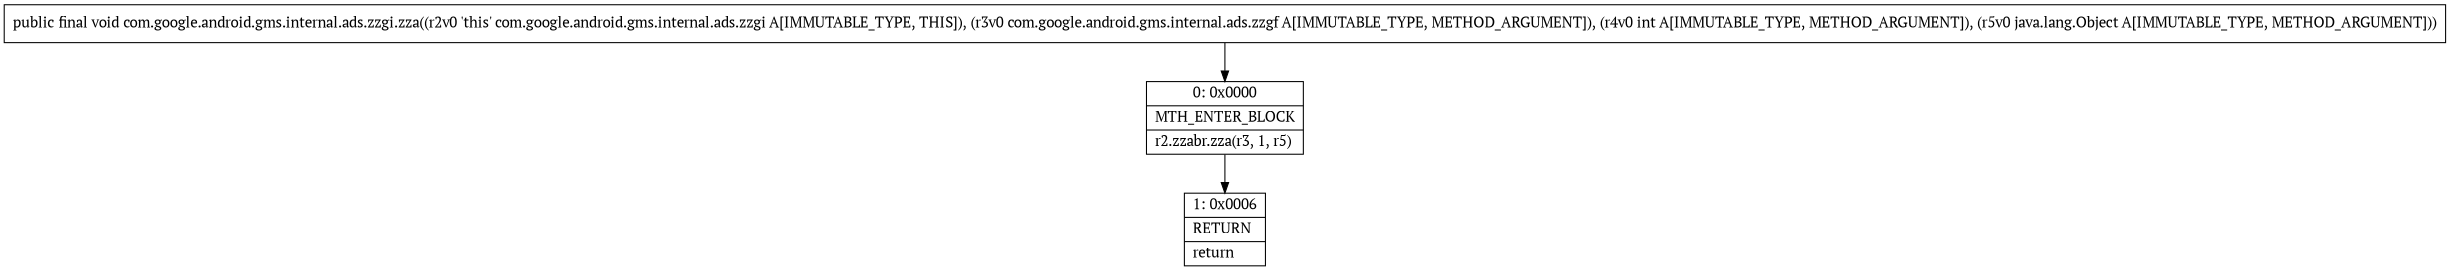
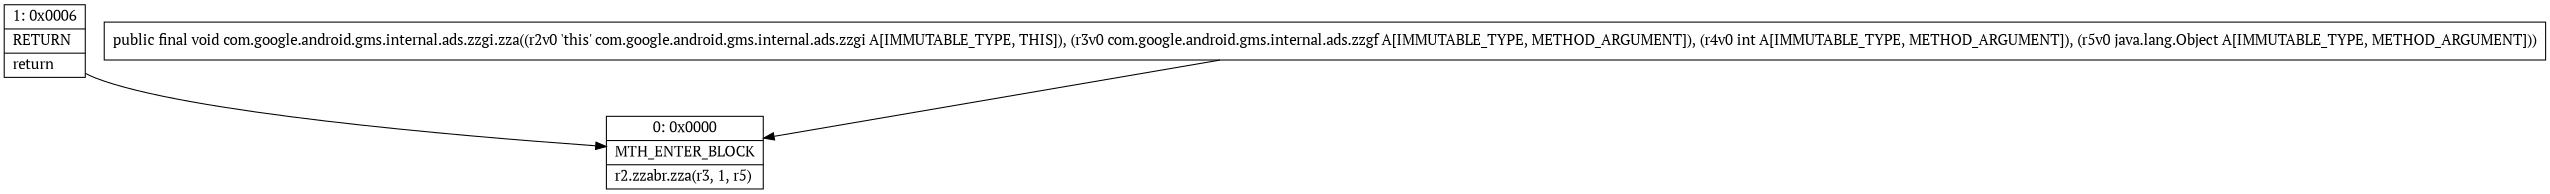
edge "0: 0x0000" -> "1: 0x0006": reversed
